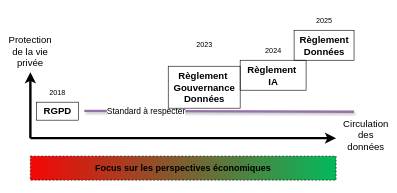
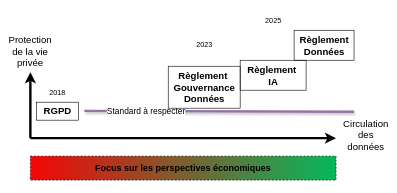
node "2025": moved (324, 21) -> (273, 21)
node "2024": removed
